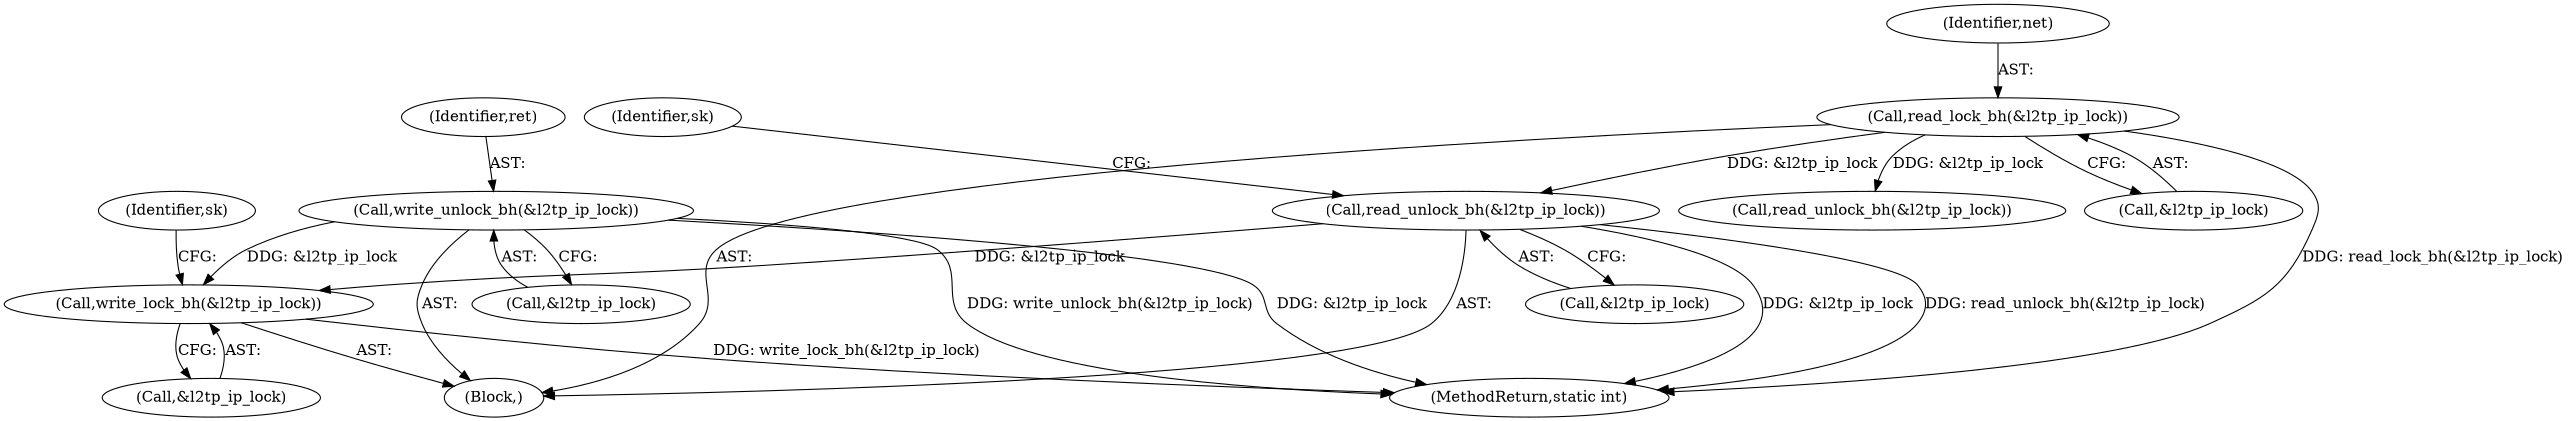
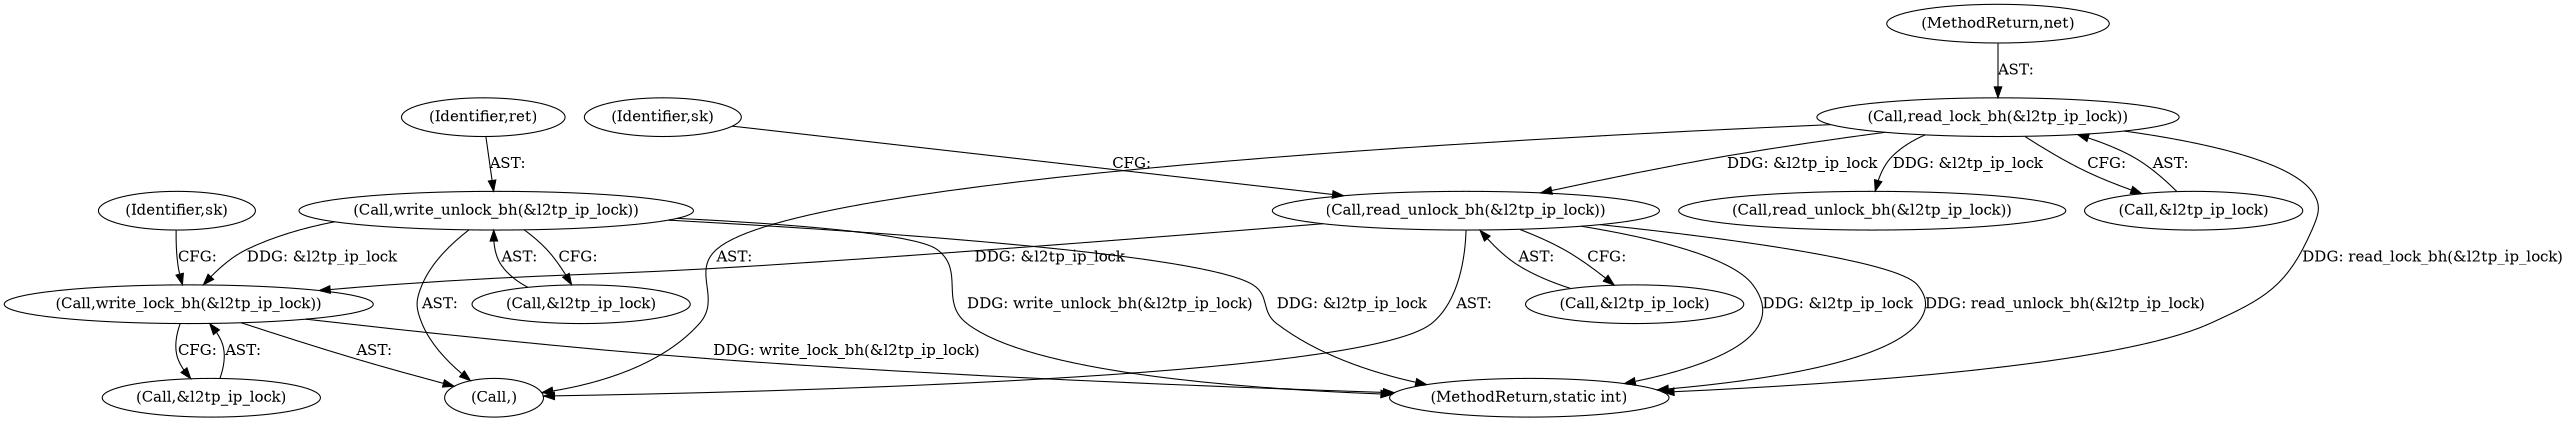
node "(Identifier,net)": label "(Identifier,net)" -> "(MethodReturn,net)"
node "(Block,)": label "(Block,)" -> "(Call,)"
